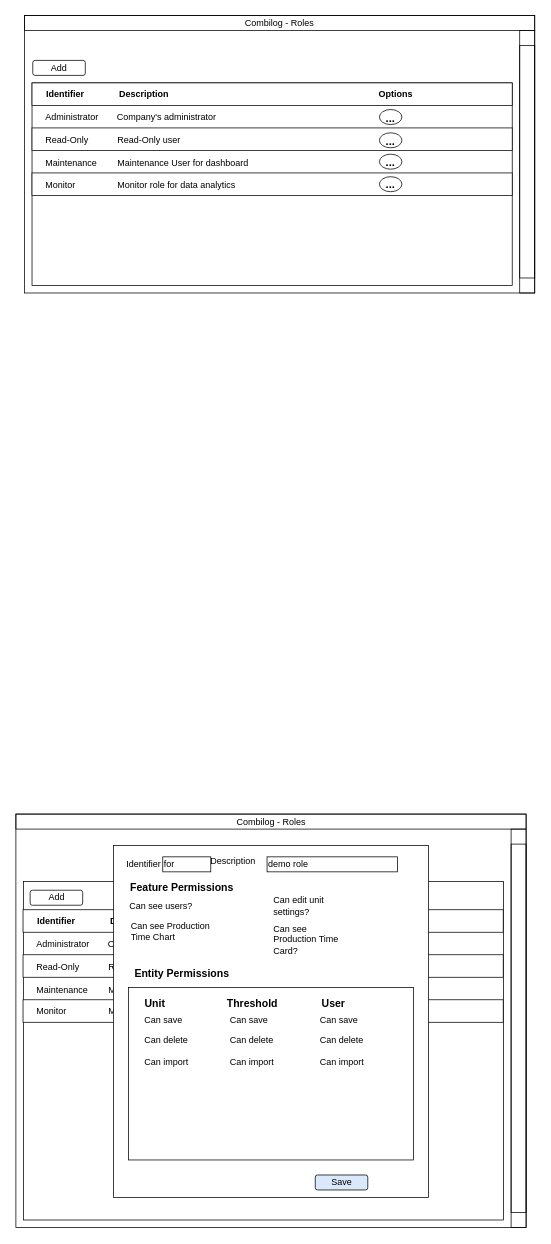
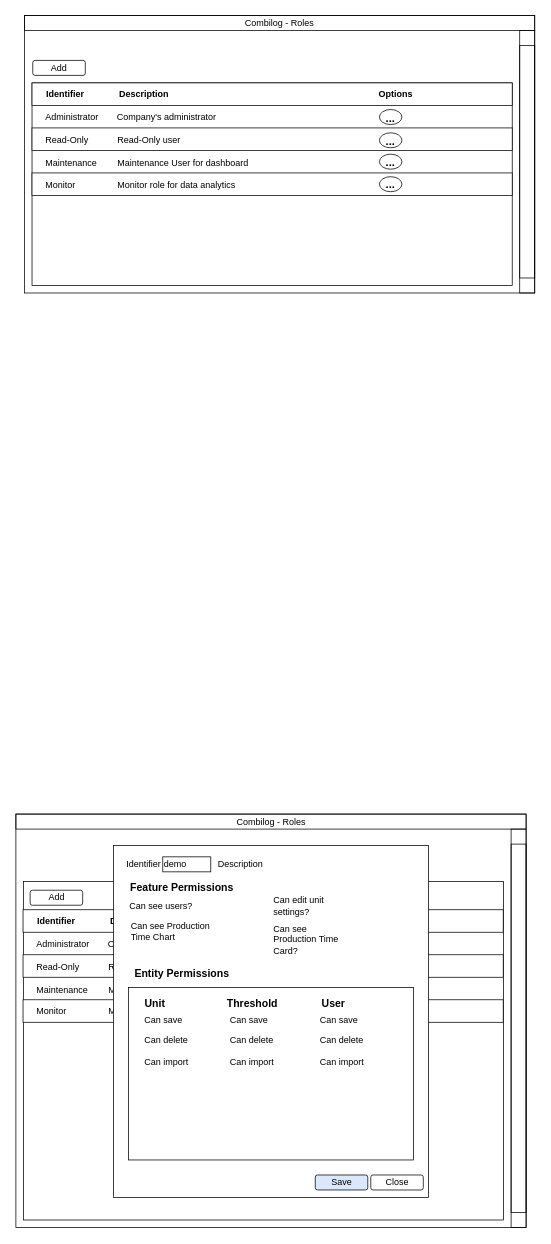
node "Description": moved (233, 860) -> (241, 864)
node "for": label "for" -> "demo"
node "demo role": removed
node "Close": added
